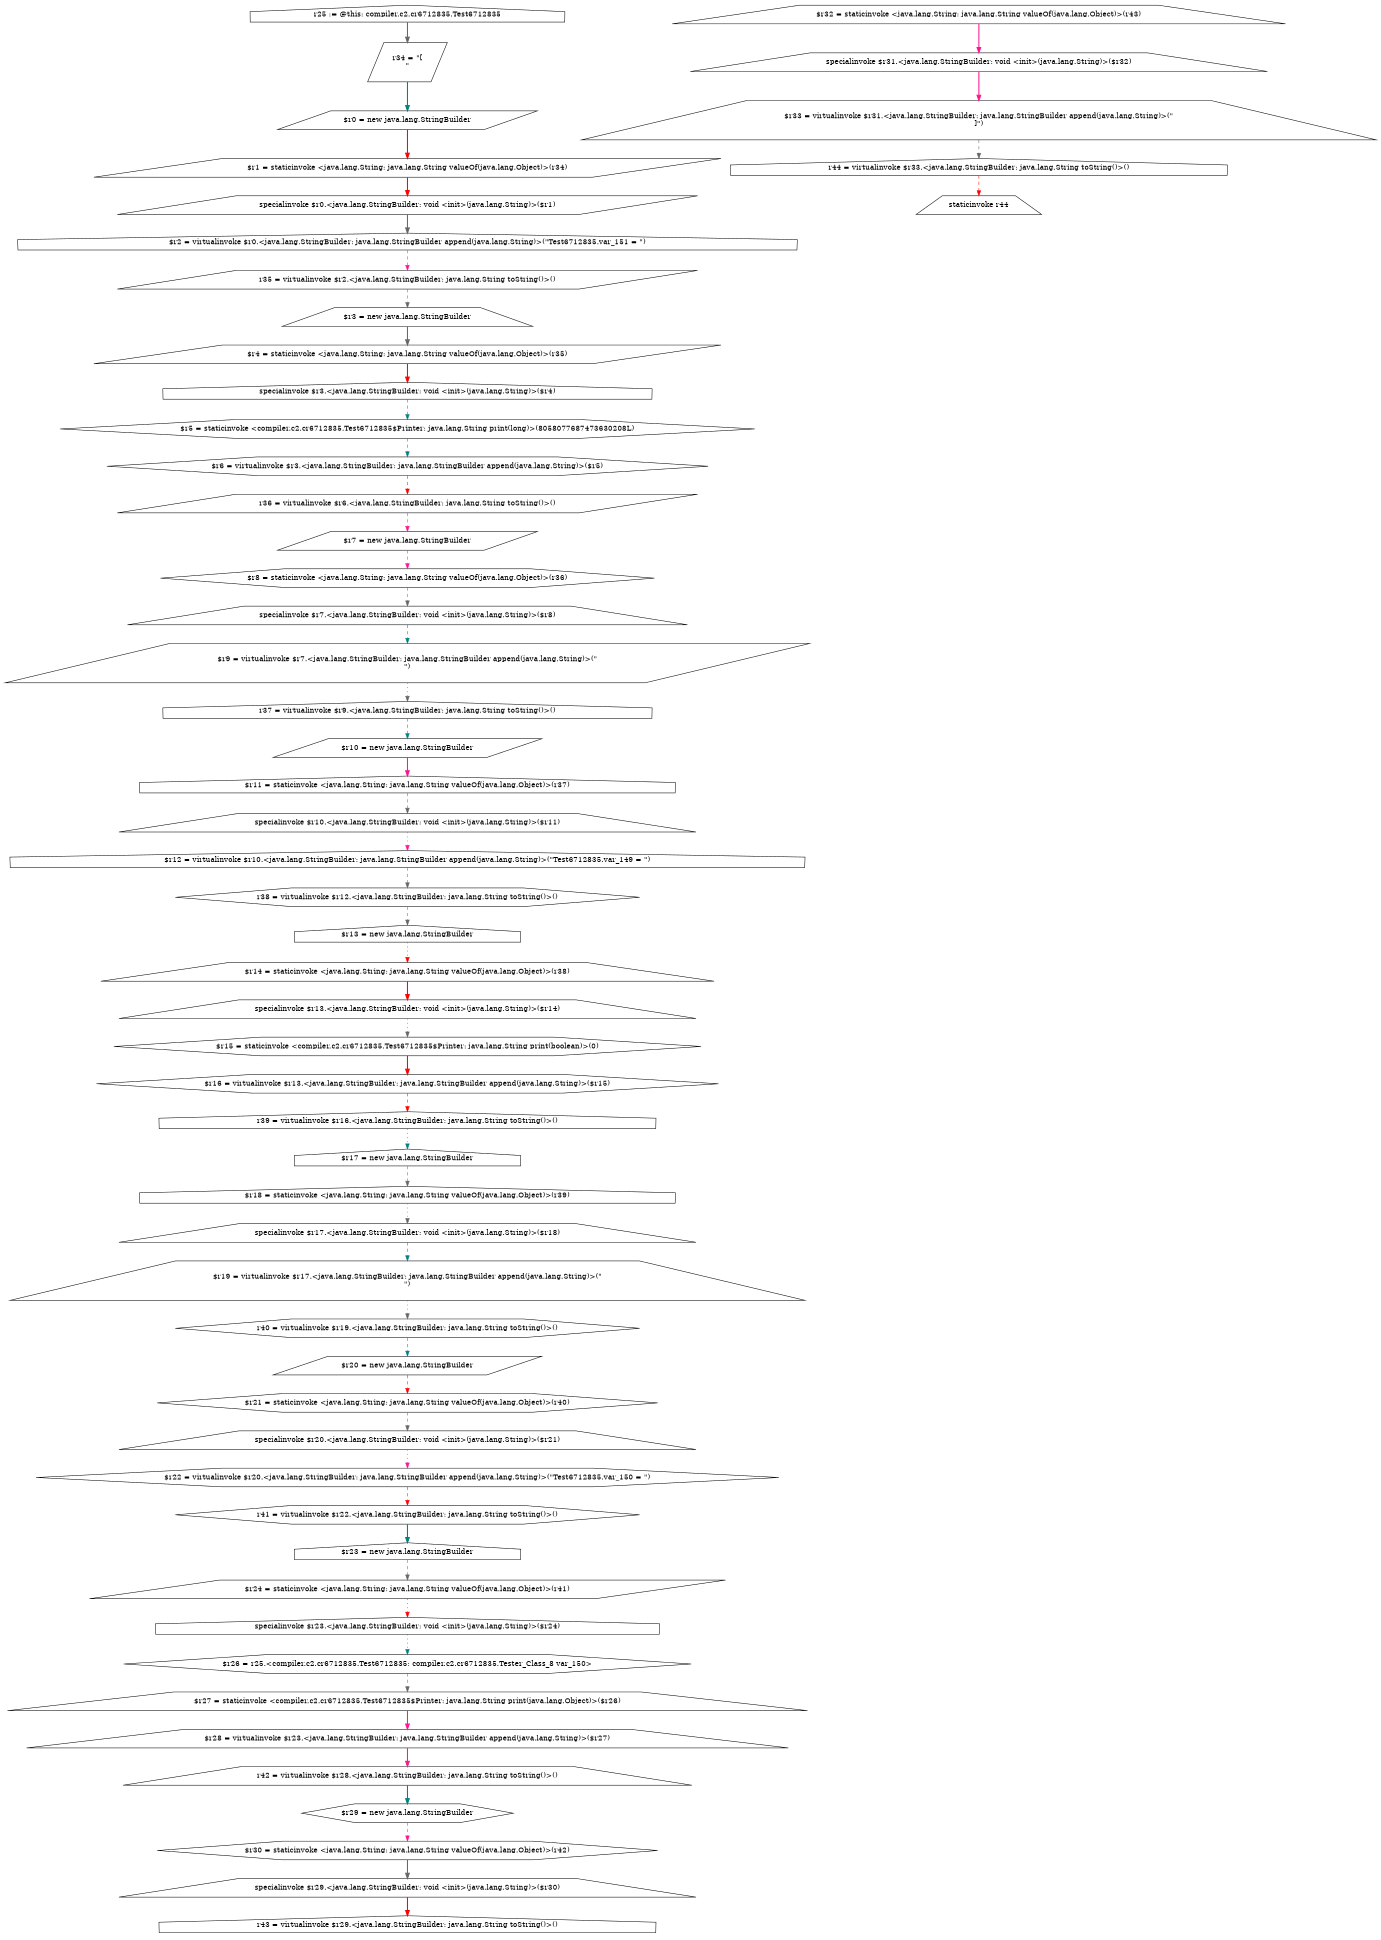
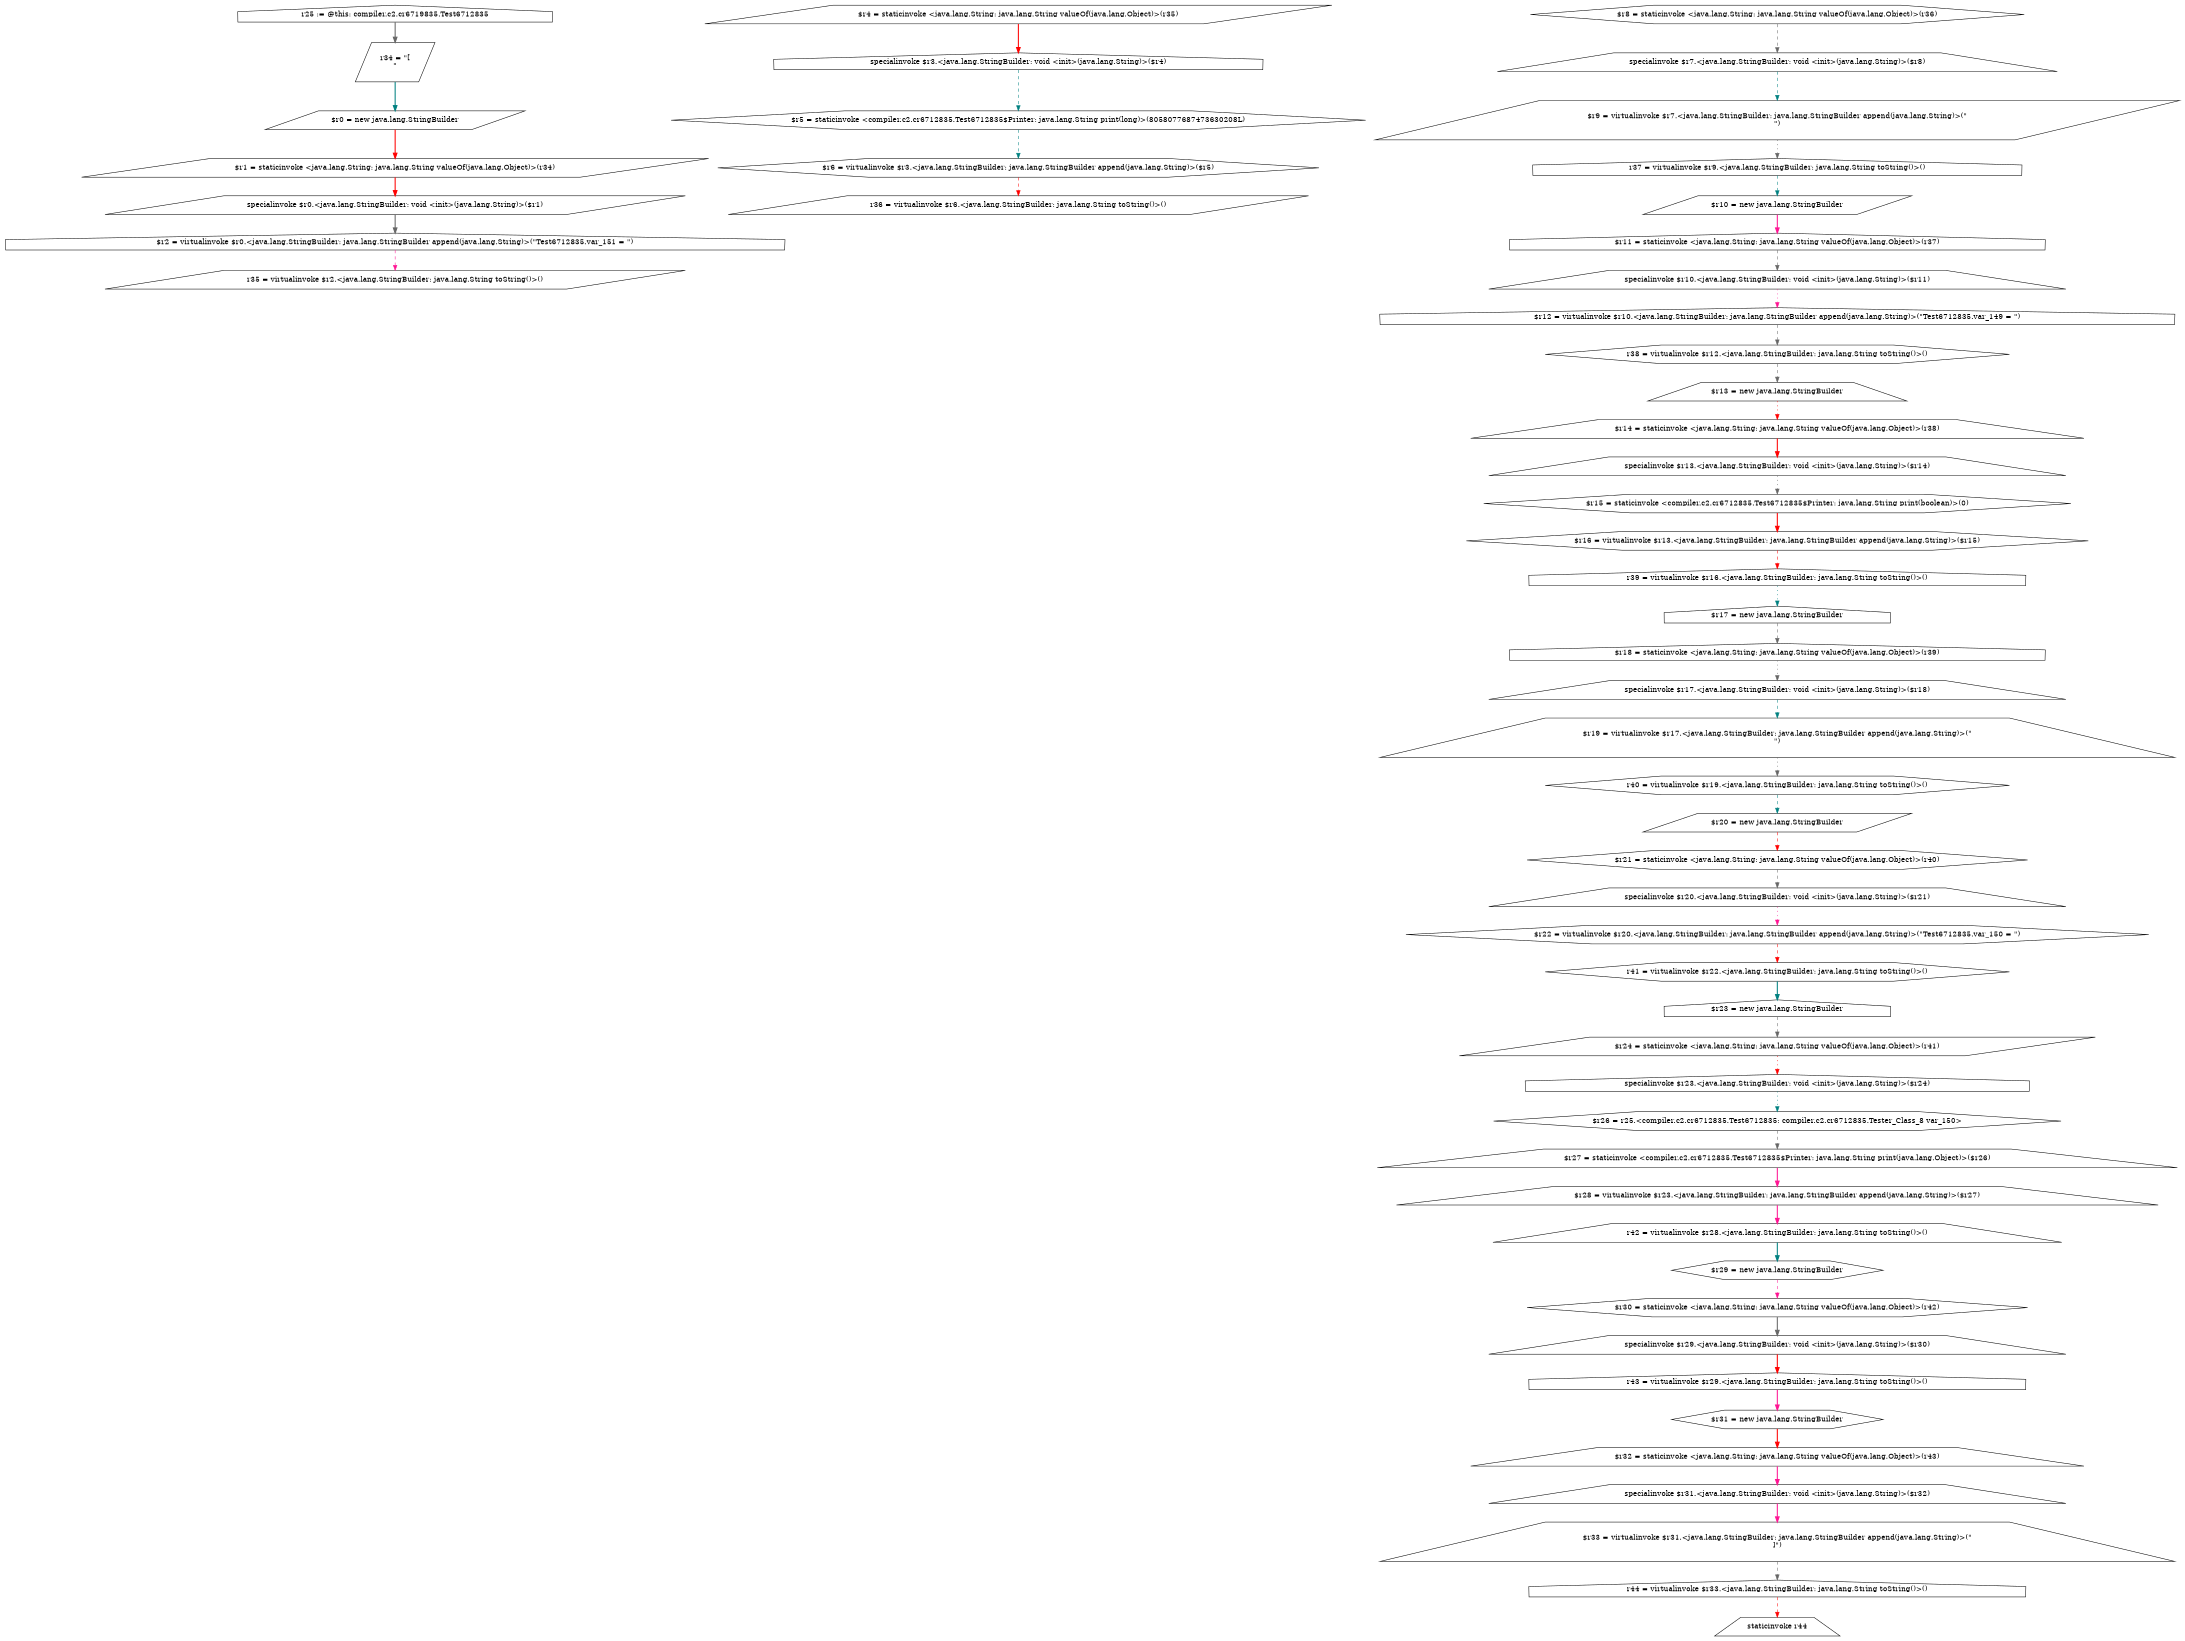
node "r25 := @this: compiler.c2.cr6712835.Test6712835": label "r25 := @this: compiler.c2.cr6712835.Test6712835" -> "r25 := @this: compiler.c2.cr6719835.Test6712835"
node "$r3 = new java.lang.StringBuilder": removed
node "$r7 = new java.lang.StringBuilder": removed
node "$r13 = new java.lang.StringBuilder": shape house -> trapezium
node "$r31 = new java.lang.StringBuilder": added
